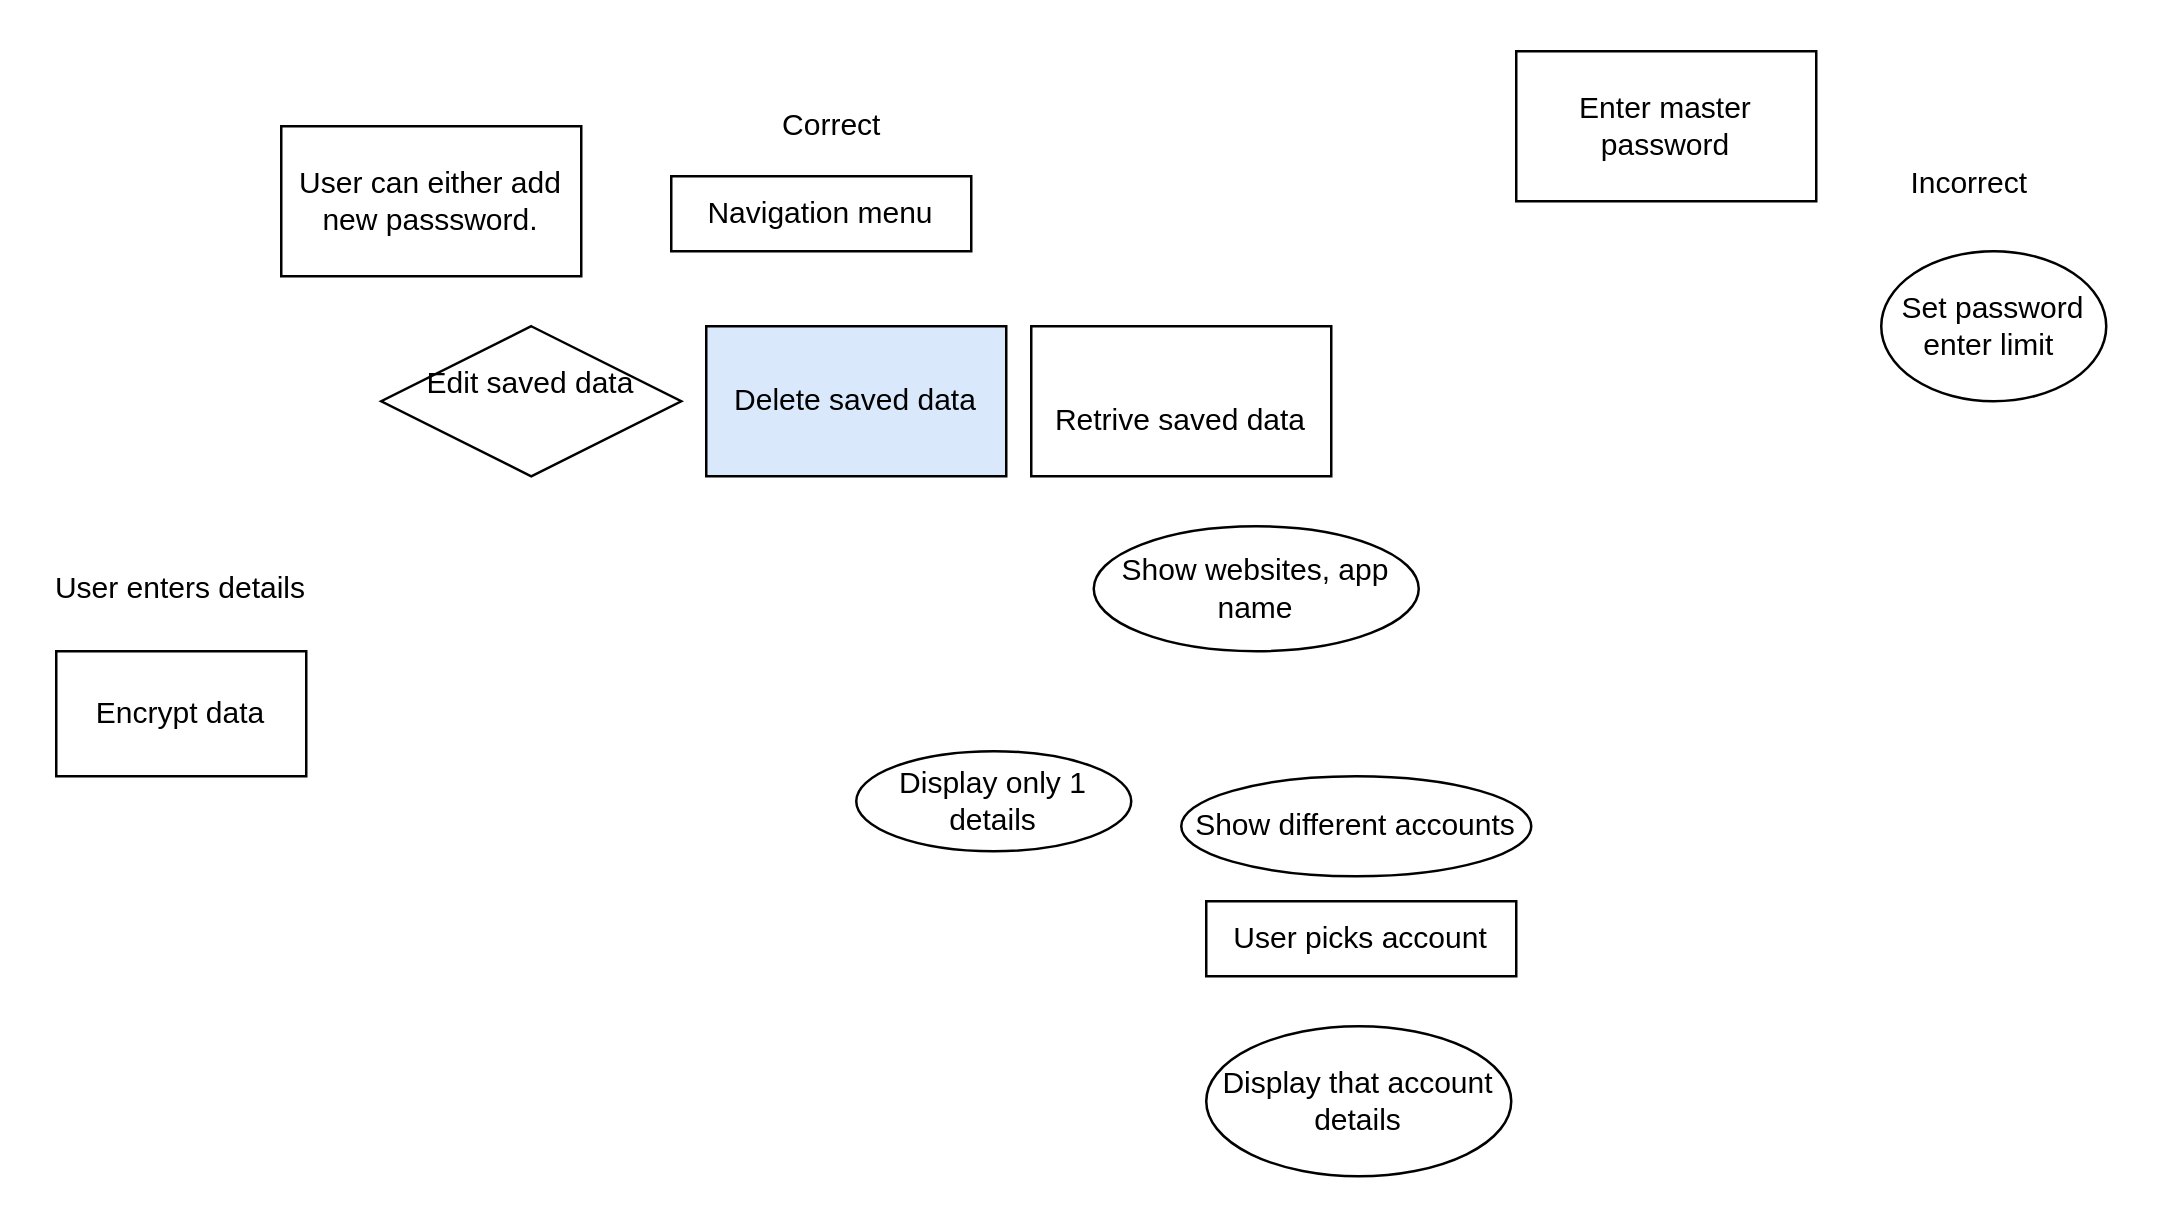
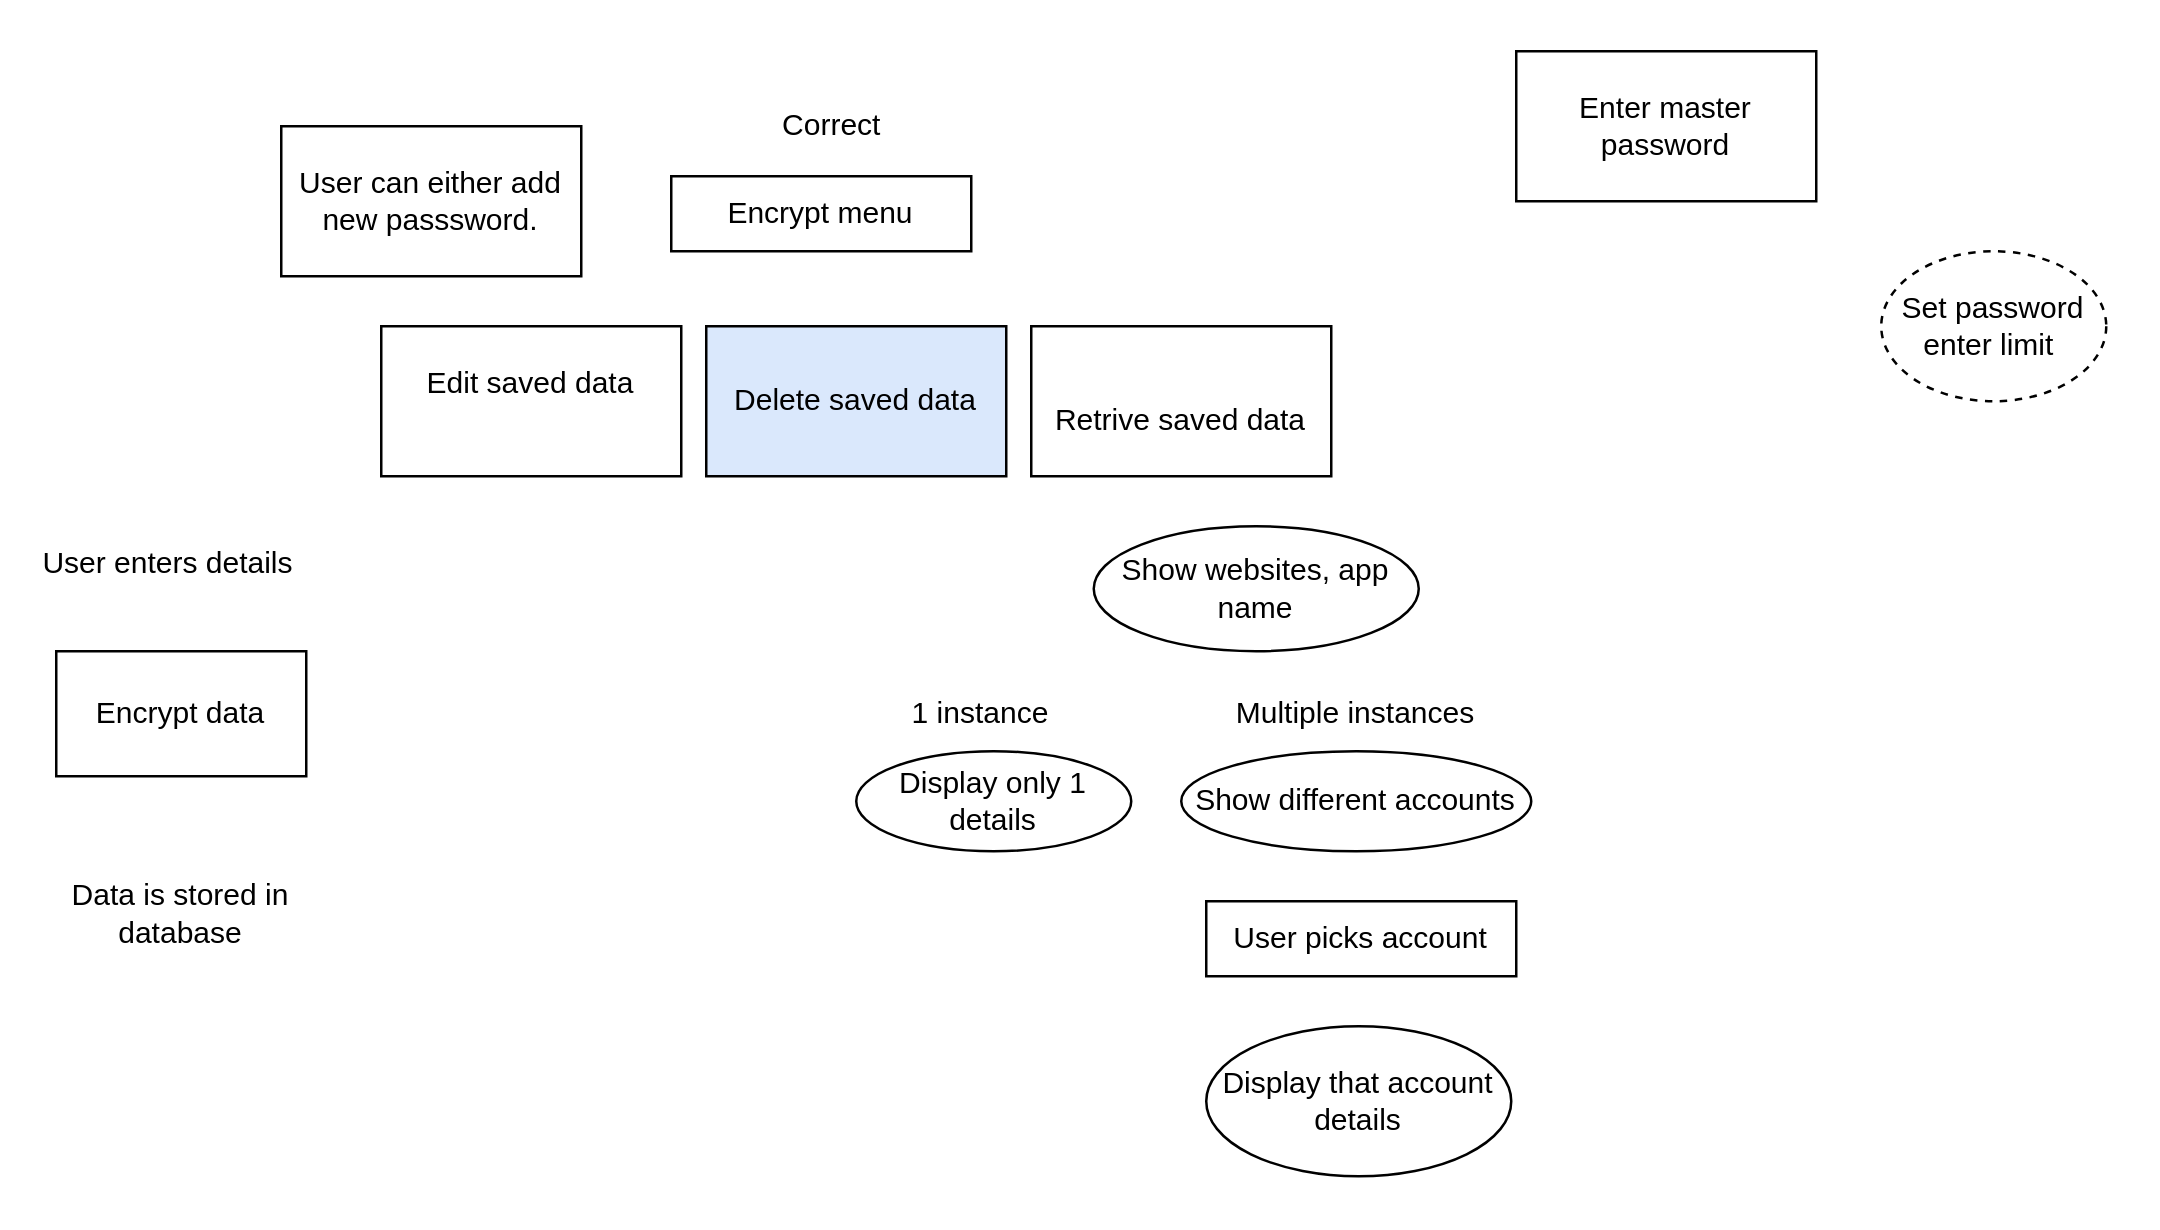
node "Incorrect": removed
node "Navigation menu": label "Navigation menu" -> "Encrypt menu"
node "Set password enter limit": style solid -> dashed
node "Edit saved data": shape diamond -> rectangle
node "User enters details": moved (181, 589) -> (169, 564)
node "1 instance": added
node "Multiple instances": added
node "Show different accounts": moved (1356, 826) -> (1356, 801)
node "Data is stored in database": added
